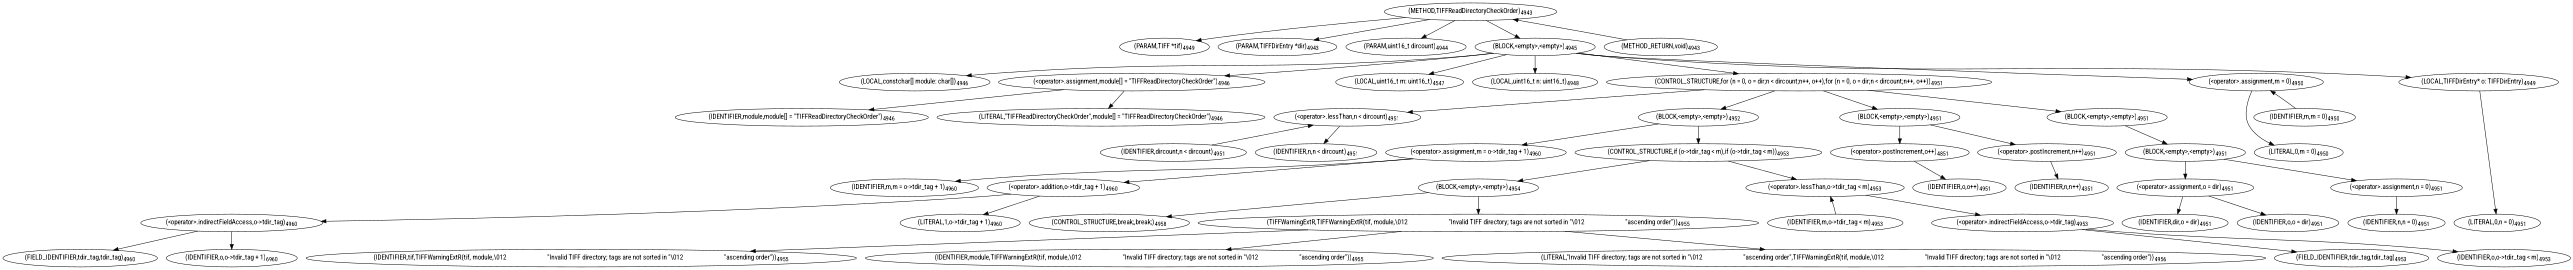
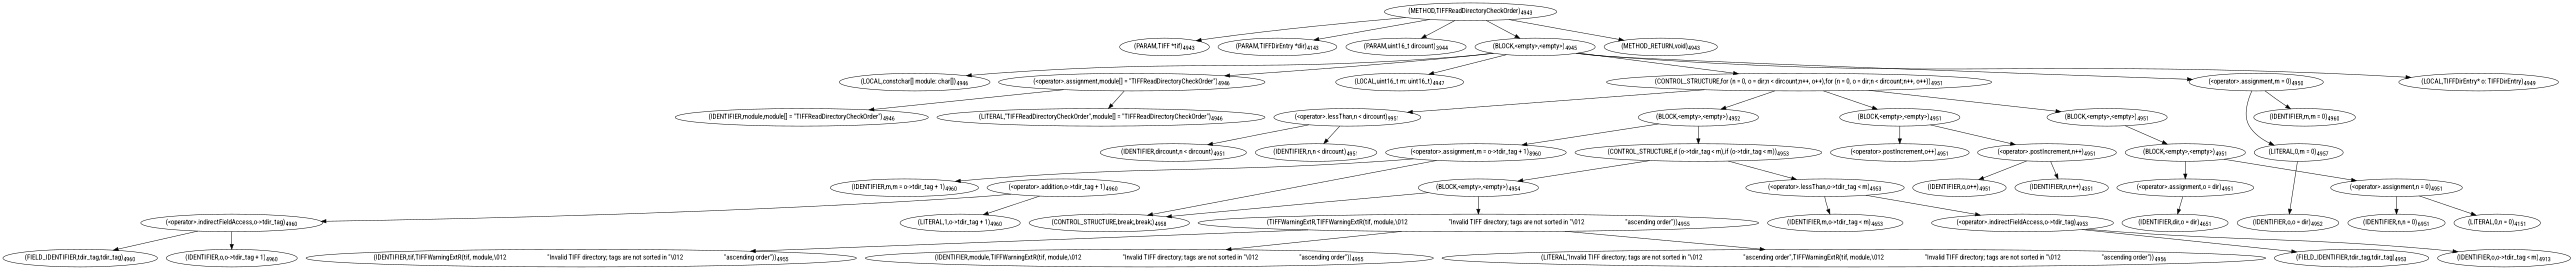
edge "(METHOD_RETURN,void)" -> "(METHOD,TIFFReadDirectoryCheckOrder)": reversed
node "(PARAM,TIFF *tif)": text "4949" -> "4943"
node "(PARAM,TIFFDirEntry *dir)": text "4943" -> "4143"
node "(PARAM,uint16_t dircount)": text "4944" -> "3944"
node "(LOCAL,uint16_t m: uint16_t)": text "4547" -> "4947"
node "(LOCAL,uint16_t n: uint16_t)": removed
edge "(IDENTIFIER,m,m = 0)" -> "(<operator>.assignment,m = 0)": reversed
node "(<operator>.lessThan,n < dircount)": text "4951" -> "9951"
node "(IDENTIFIER,m,m = 0)": text "4950" -> "4960"
edge "(IDENTIFIER,dircount,n < dircount)" -> "(<operator>.lessThan,n < dircount)": reversed
edge "(LOCAL,TIFFDirEntry* o: TIFFDirEntry)" -> "(LITERAL,0,n = 0)": now "(<operator>.assignment,n = 0)" -> "(LITERAL,0,n = 0)"
node "(<operator>.assignment,m = o->tdir_tag + 1)": text "4960" -> "8960"
node "(<operator>.postIncrement,o++)": text "4851" -> "4951"
node "(LITERAL,0,m = 0)": text "4950" -> "4957"
edge "(<operator>.postIncrement,o++)" -> "(IDENTIFIER,o,o++)": now "(<operator>.postIncrement,n++)" -> "(IDENTIFIER,o,o++)"
edge "(<operator>.assignment,m = o->tdir_tag + 1)" -> "(<operator>.addition,o->tdir_tag + 1)": now "(<operator>.assignment,m = o->tdir_tag + 1)" -> "(CONTROL_STRUCTURE,break;,break;)"
edge "(<operator>.assignment,o = dir)" -> "(IDENTIFIER,o,o = dir)": now "(LITERAL,0,m = 0)" -> "(IDENTIFIER,o,o = dir)"
edge "(IDENTIFIER,m,o->tdir_tag < m)" -> "(<operator>.lessThan,o->tdir_tag < m)": reversed
node "(IDENTIFIER,m,o->tdir_tag < m)": text "4953" -> "4653"
node "(IDENTIFIER,dir,o = dir)": text "4951" -> "4651"
node "(IDENTIFIER,o,o = dir)": text "4951" -> "4952"
node "(IDENTIFIER,n,n = 0)": text "4951" -> "6951"
node "(LITERAL,0,n = 0)": text "4951" -> "4151"
node "(IDENTIFIER,o,o->tdir_tag + 1)": text "6960" -> "4960"
node "(IDENTIFIER,o,o->tdir_tag < m)": text "4953" -> "4913"
